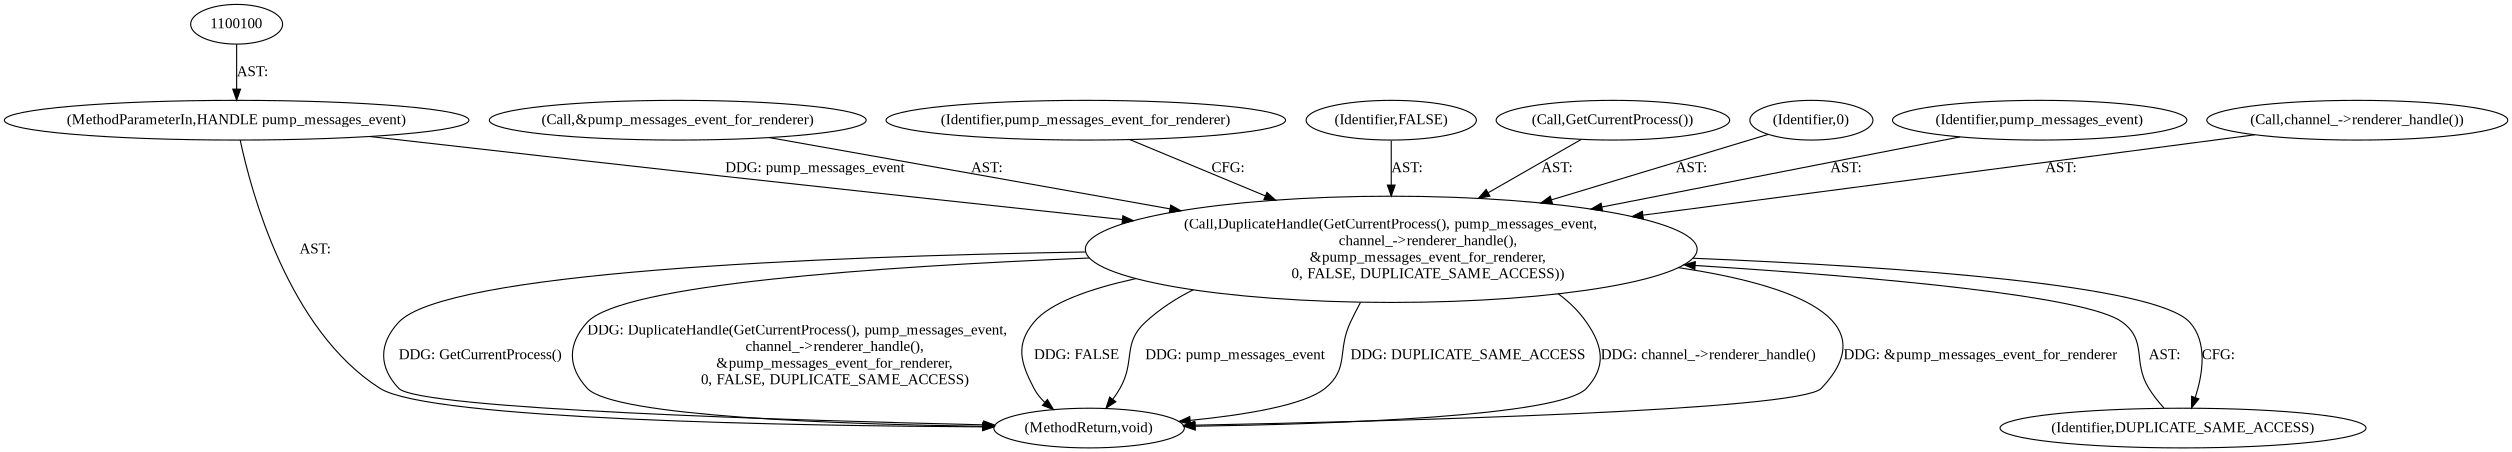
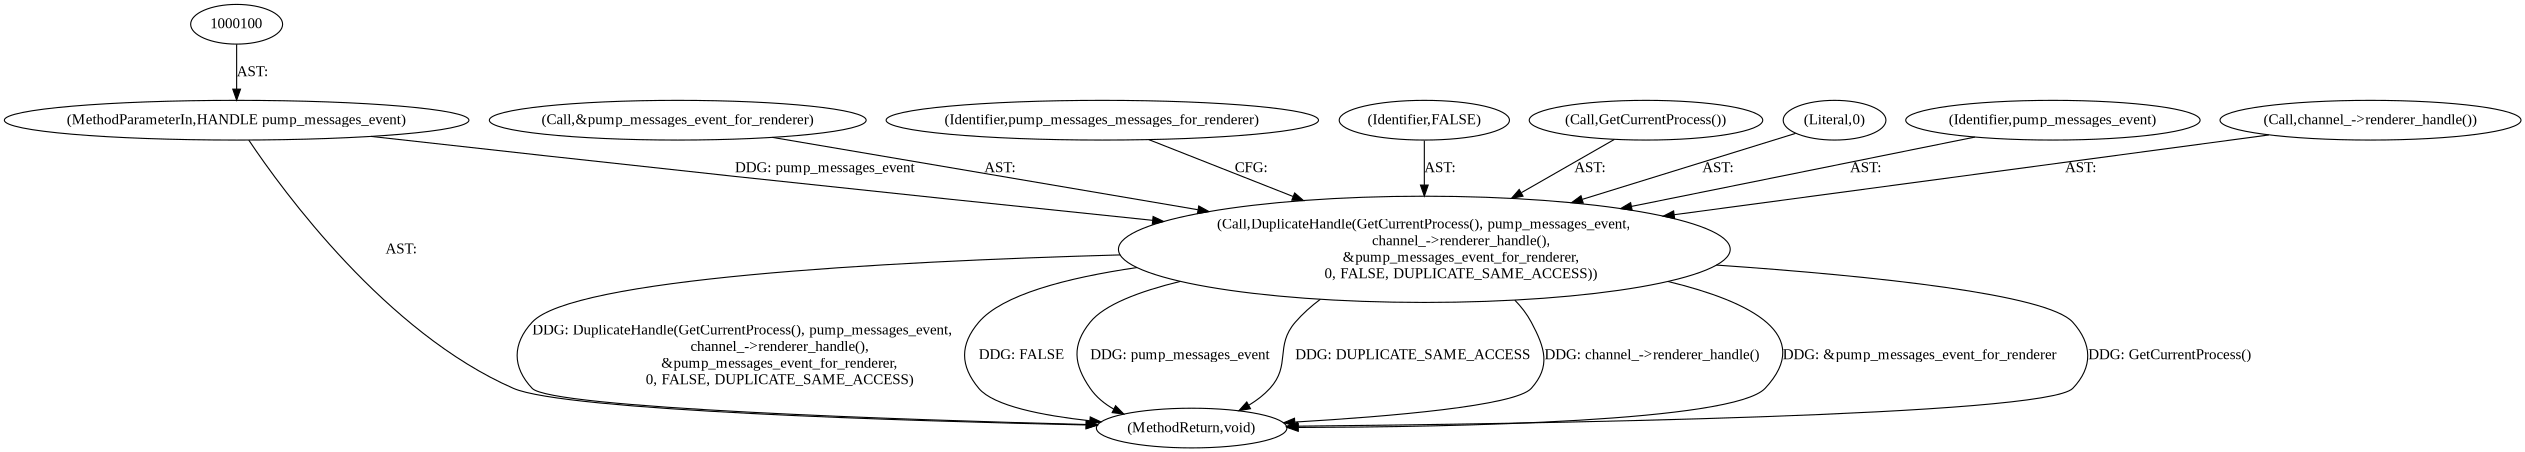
node "1100100": label "1100100" -> "1000100"
node "(Identifier,pump_messages_event_for_renderer)": label "(Identifier,pump_messages_event_for_renderer)" -> "(Identifier,pump_messages_messages_for_renderer)"
node "(Identifier,0)": label "(Identifier,0)" -> "(Literal,0)"
node "(Identifier,DUPLICATE_SAME_ACCESS)": removed
